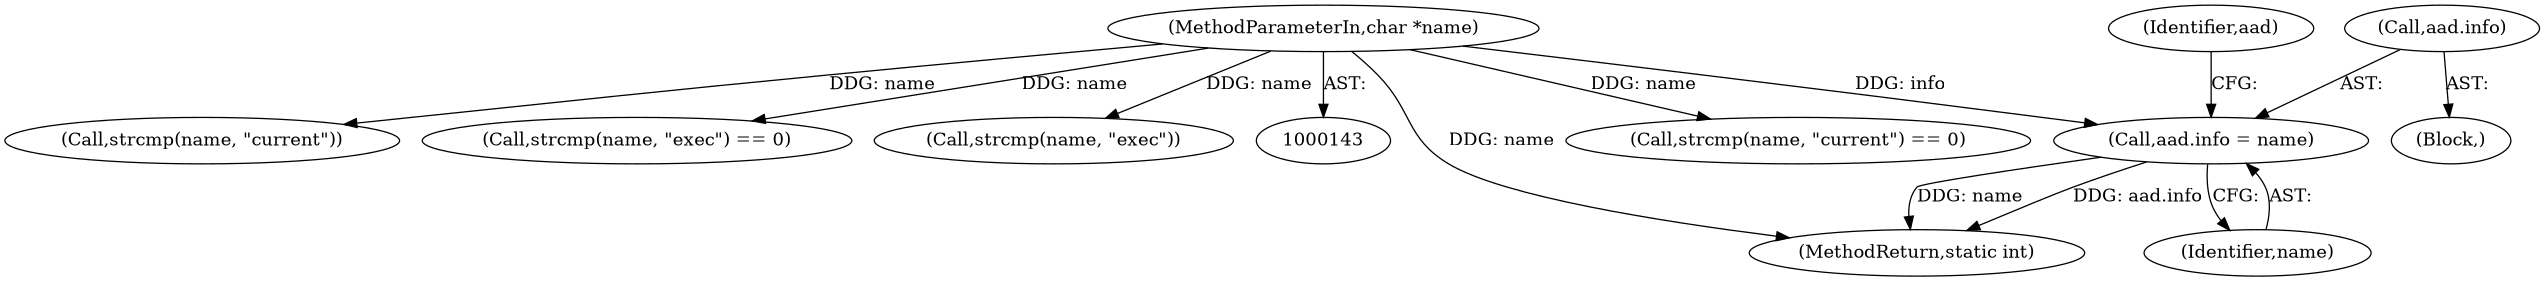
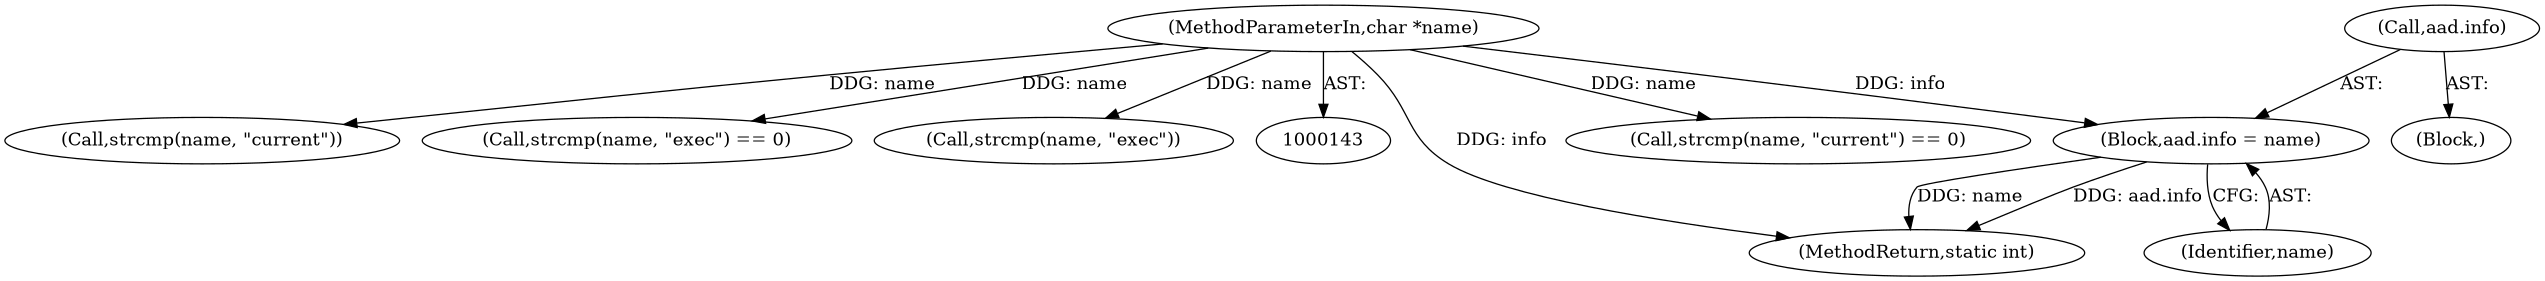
node "(Identifier,aad)": removed
edge "(MethodParameterIn,char *name)" -> "(MethodReturn,static int)": label "DDG: name" -> "DDG: info"
node "(Call,aad.info = name)": label "(Call,aad.info = name)" -> "(Block,aad.info = name)"
